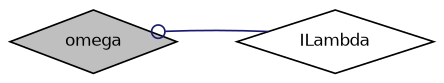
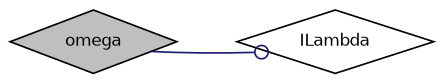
edge "ILambda" -> "omega": reversed
